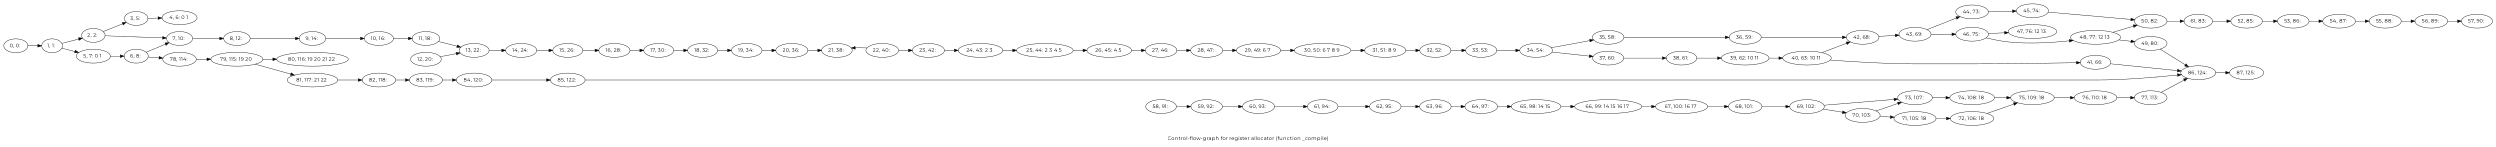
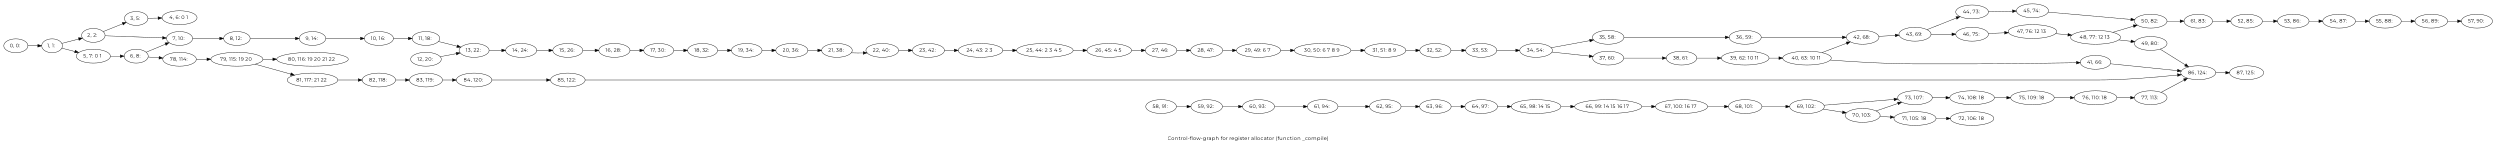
edge "46, 75:" -> "48, 77: 12 13": now "47, 76: 12 13" -> "48, 77: 12 13"
edge "22, 40:" -> "21, 38:": reversed
edge "72, 106: 18" -> "75, 109: 18": removed
